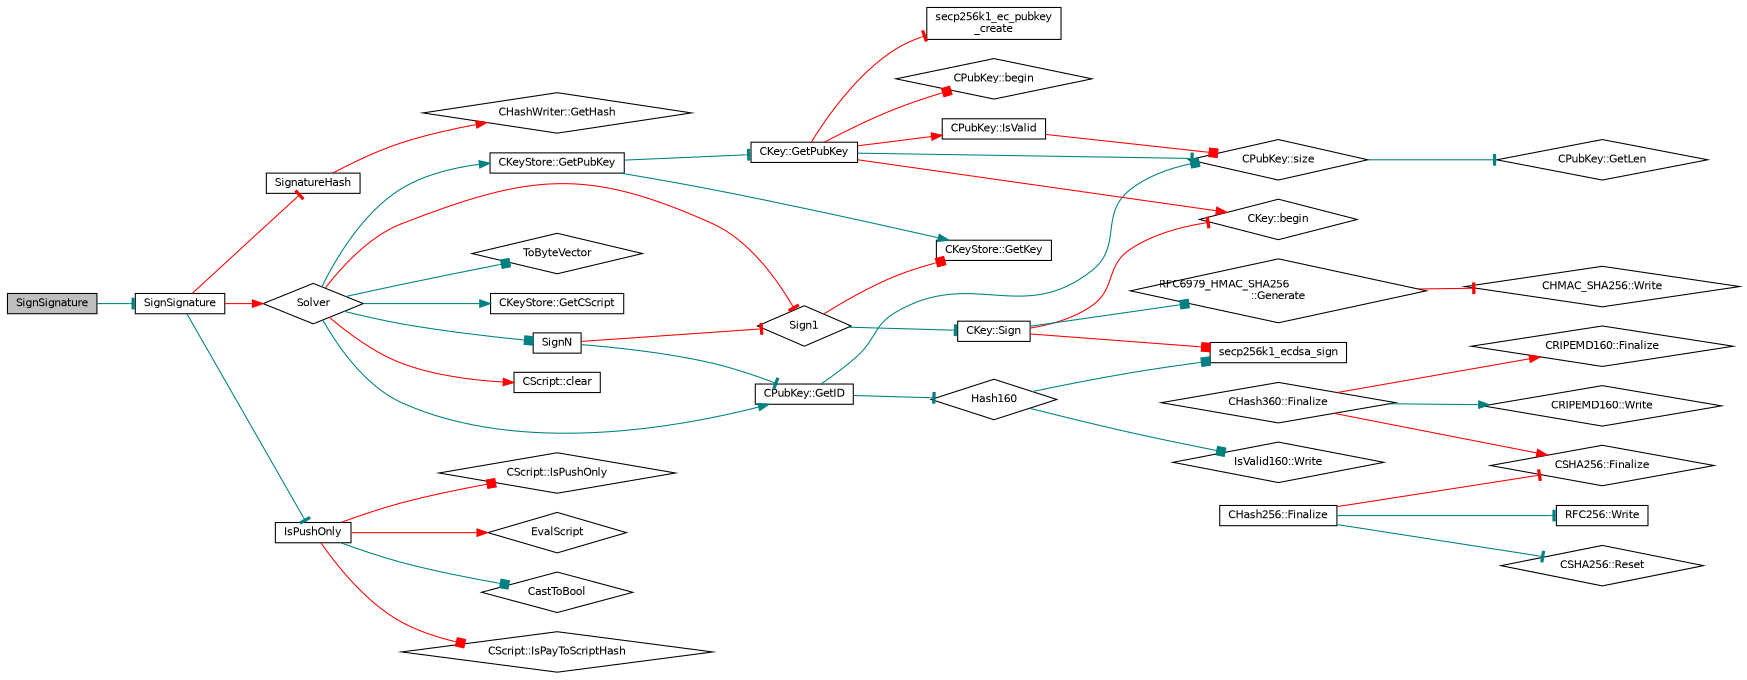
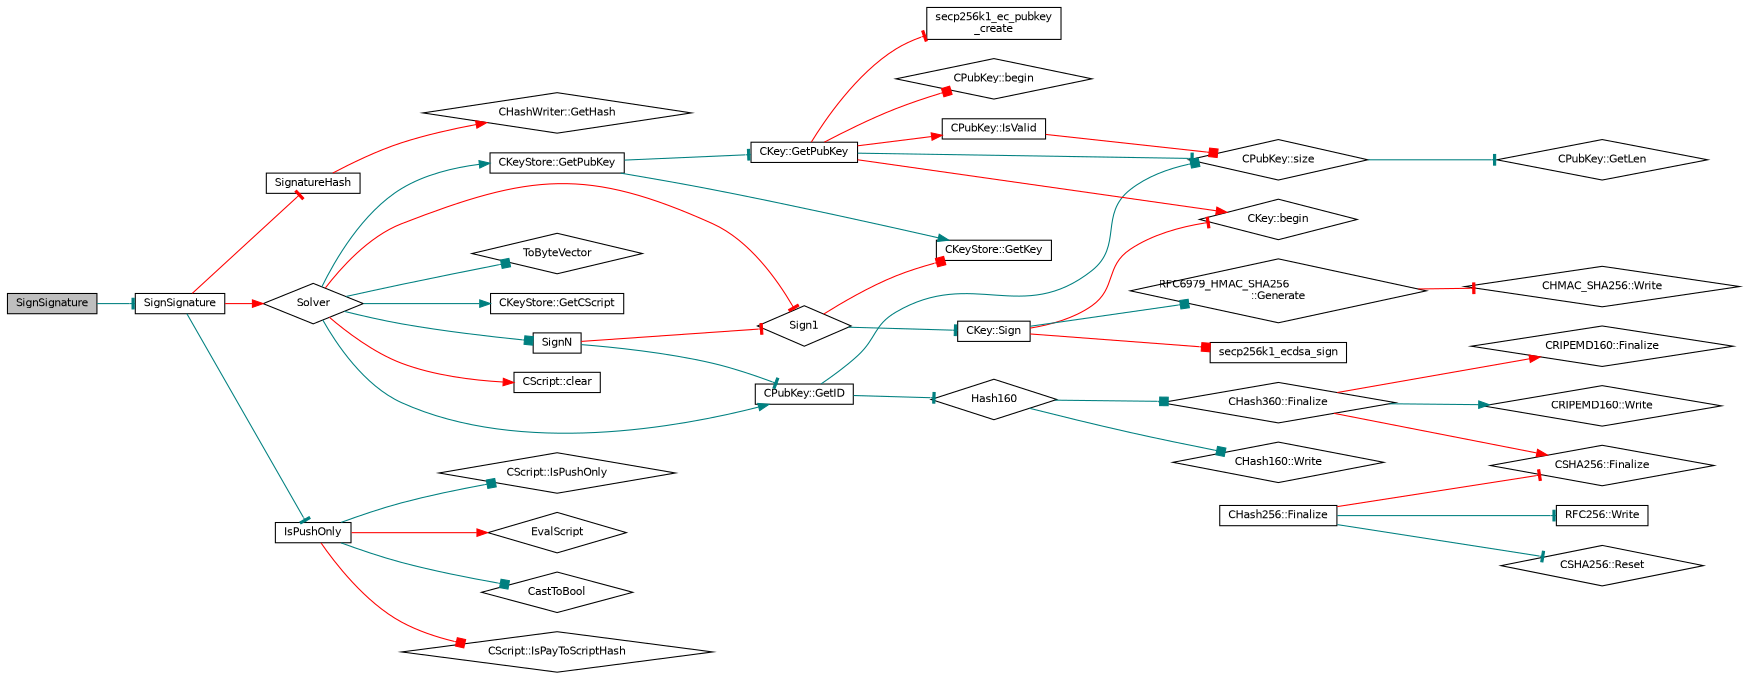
edge "Hash160" -> "secp256k1_ecdsa_sign": now "Hash160" -> "CHash360::Finalize"
node "IsValid160::Write": label "IsValid160::Write" -> "CHash160::Write"
edge "IsPushOnly" -> "CScript::IsPushOnly": color red -> teal
